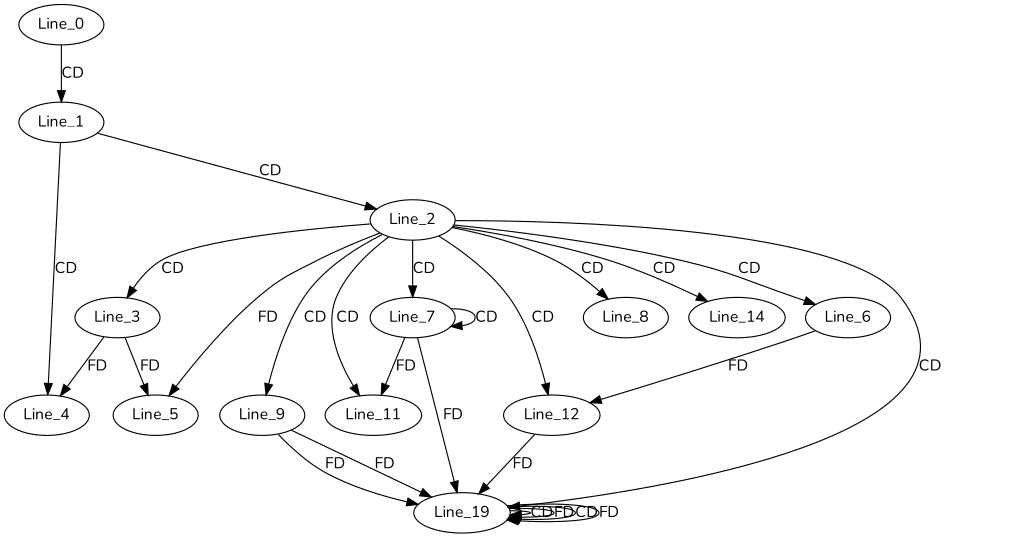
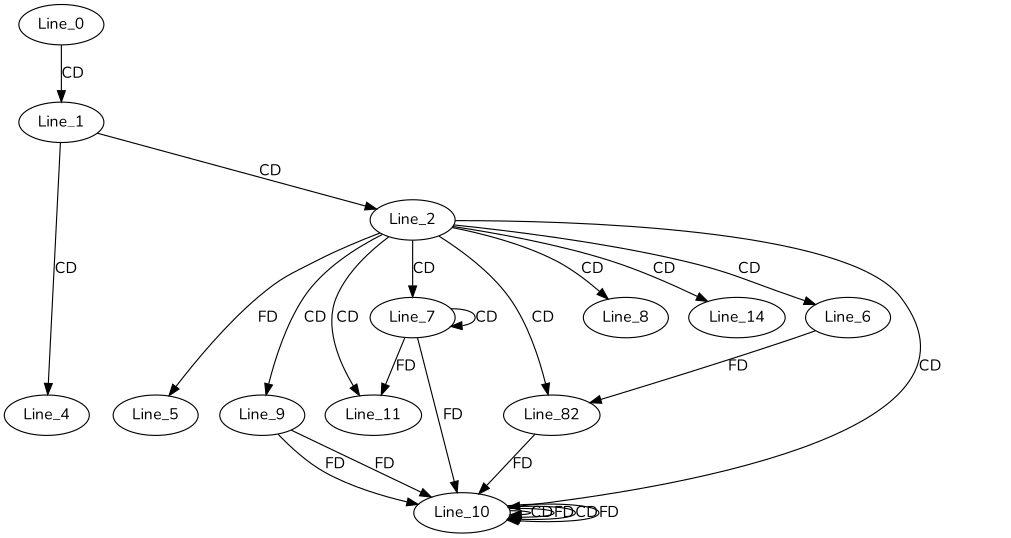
node "Line_3": removed
node "Line_12": label "Line_12" -> "Line_82"
node "Line_19": label "Line_19" -> "Line_10"
